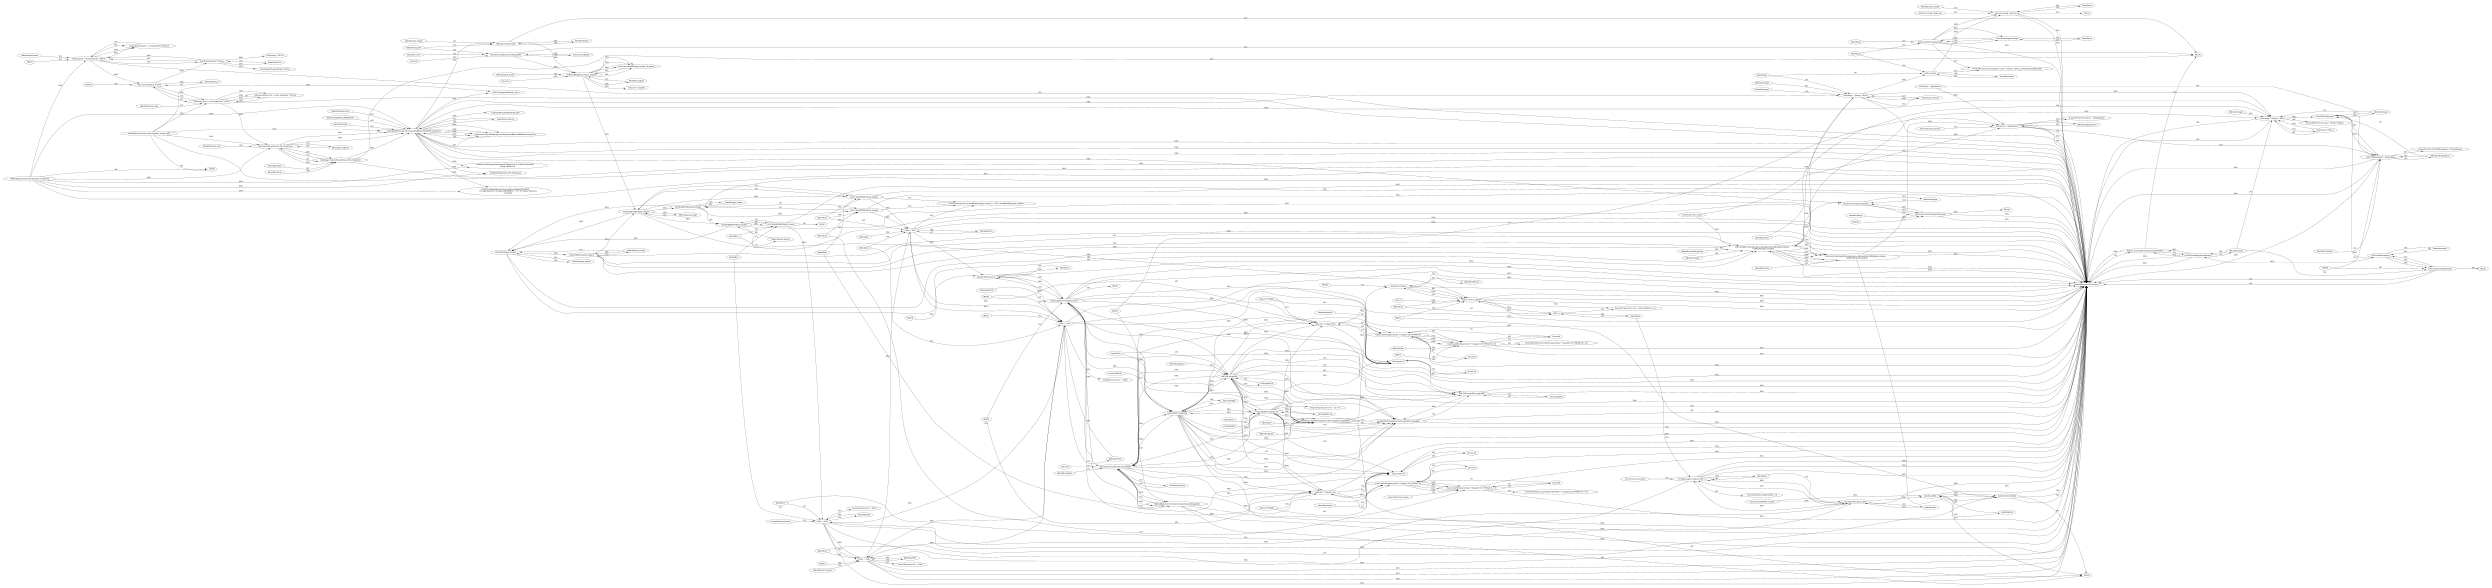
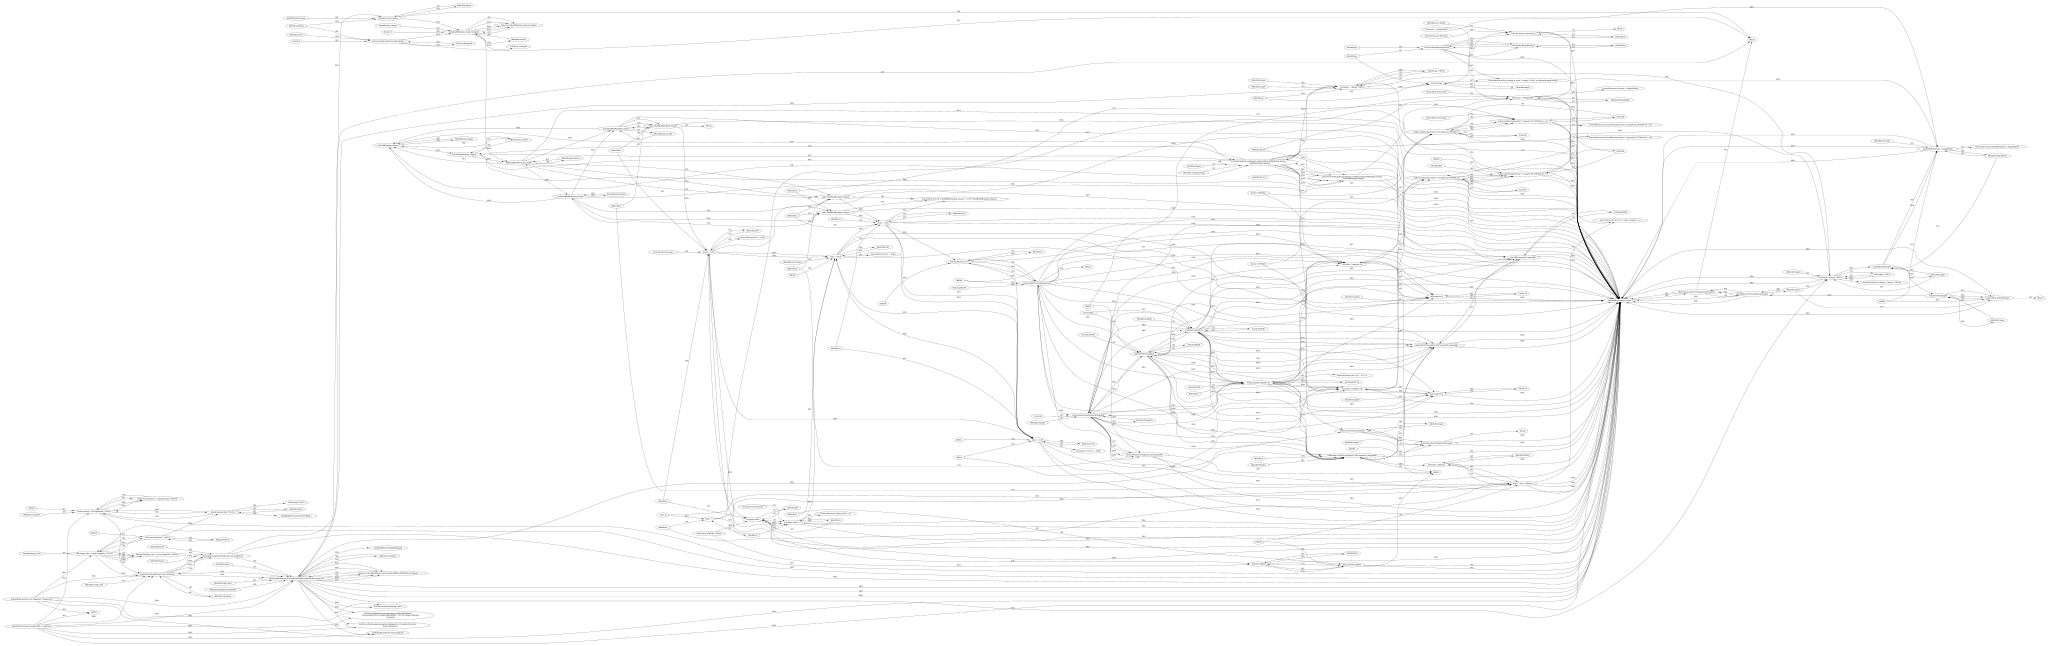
edge "(Call,exception != (ExceptionInfo *) NULL)" -> "(Call,(const ImageInfo *) NULL)": now "(Call,exception != (ExceptionInfo *) NULL)" -> "(Call,AcquireImage(image_info,exception))"
node "(Call,image=next_image)": removed
node "(Call,GetFirstImageInList(image))": label "(Call,GetFirstImageInList(image))" -> "(CloseBlob,GetFirstImageInList(image))"
node "1000431": removed
edge "(Call,i < (ssize_t) filesize)" -> "(Call,i++)": now "(Call,i=0)" -> "(Call,i++)"
node "(CorruptImageError,fputc(c,file) != c)": label "(CorruptImageError,fputc(c,file) != c)" -> "(Call,fputc(c,file) != c)"
node "(ExceptionInfo,fputc(c,file))": label "(ExceptionInfo,fputc(c,file))" -> "(Call,fputc(c,file))"
node "(MethodReturn,(void) memset(magick,0,sizeof(magick)))": label "(MethodReturn,(void) memset(magick,0,sizeof(magick)))" -> "(Call,(void) memset(magick,0,sizeof(magick)))"
edge "(Call,65535UL*magick[2])" -> "(MethodReturn,static Image *)": removed, label "DDG:"
